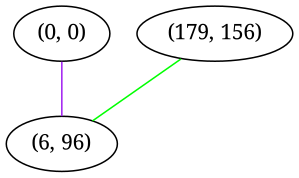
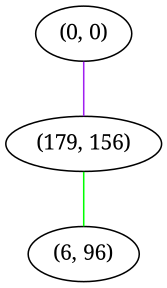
edge "(0, 0)" -- "(6, 96)": now "(0, 0)" -- "(179, 156)"
